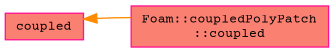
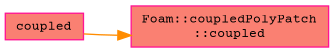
edge "Foam::coupledPolyPatch ::coupled" -> "coupled": reversed
